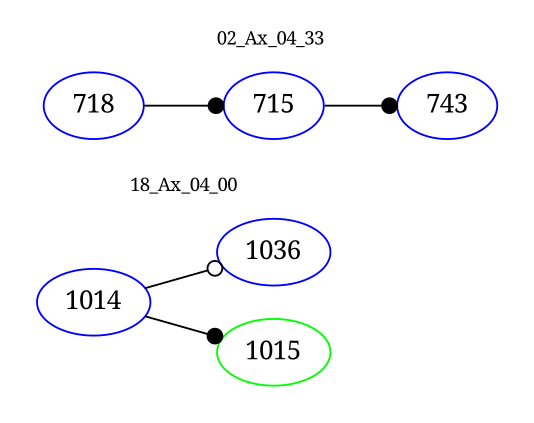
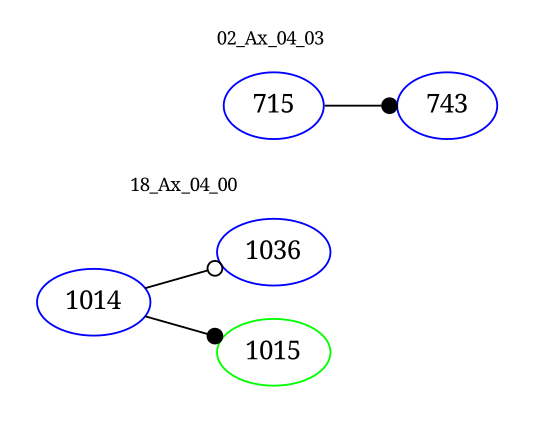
cluster "02_Ax_04_33": label "02_Ax_04_33" -> "02_Ax_04_03"
node "718": removed
